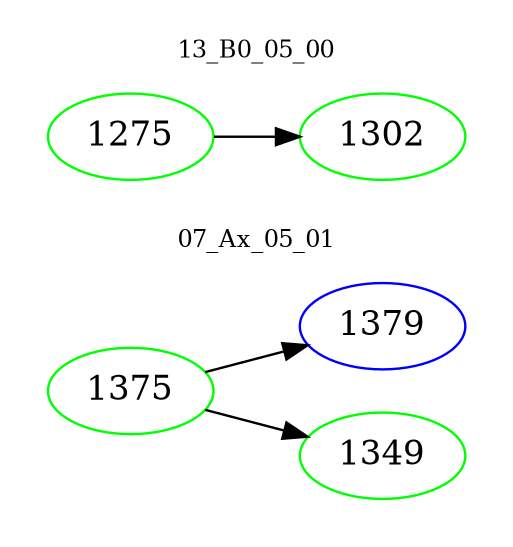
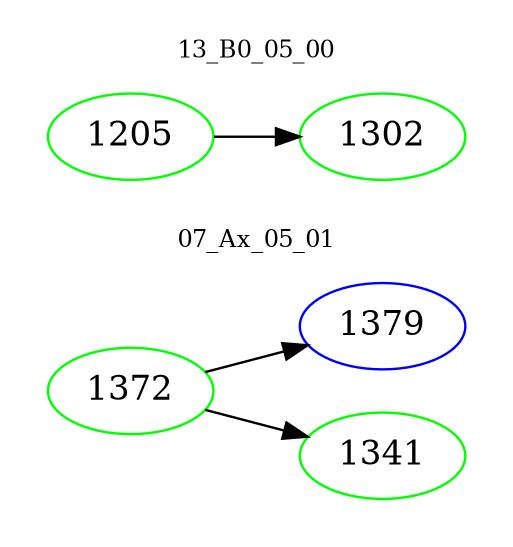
node "1275": label "1275" -> "1205"
node "1375": label "1375" -> "1372"
node "1349": label "1349" -> "1341"
